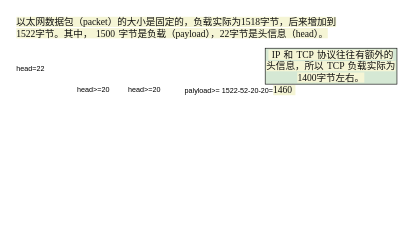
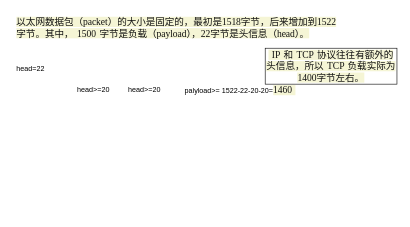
node "以太网数据包（packet）的大小是固定的，负载实际为1518字节，后来增加到1522字节。其中， 1500 字节是负载（payload），22字节是头信息（head）。": label "以太网数据包（packet）的大小是固定的，负载实际为1518字节，后来增加到1522字节。其中， 1500 字节是负载（payload），22字节是头信息（head）。" -> "以太网数据包（packet）的大小是固定的，最初是1518字节，后来增加到1522字节。其中， 1500 字节是负载（payload），22字节是头信息（head）。"
node "IP 和 TCP 协议往往有额外的头信息，所以 TCP 负载实际为1400字节左右。": fillcolor #d5e8d4 -> #ffffff
node "palyload>= 1522-52-20-20=1460": label "palyload>= 1522-52-20-20=1460" -> "palyload>= 1522-22-20-20=1460"
